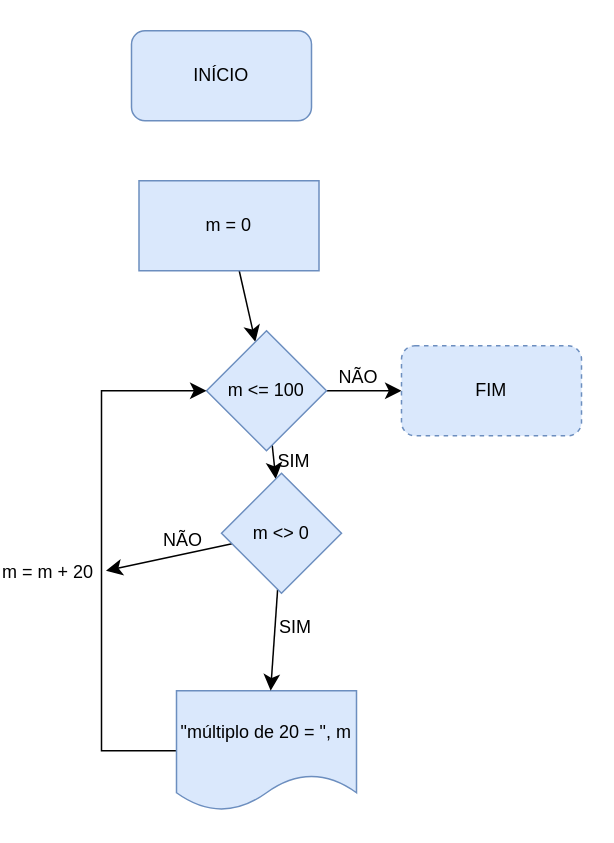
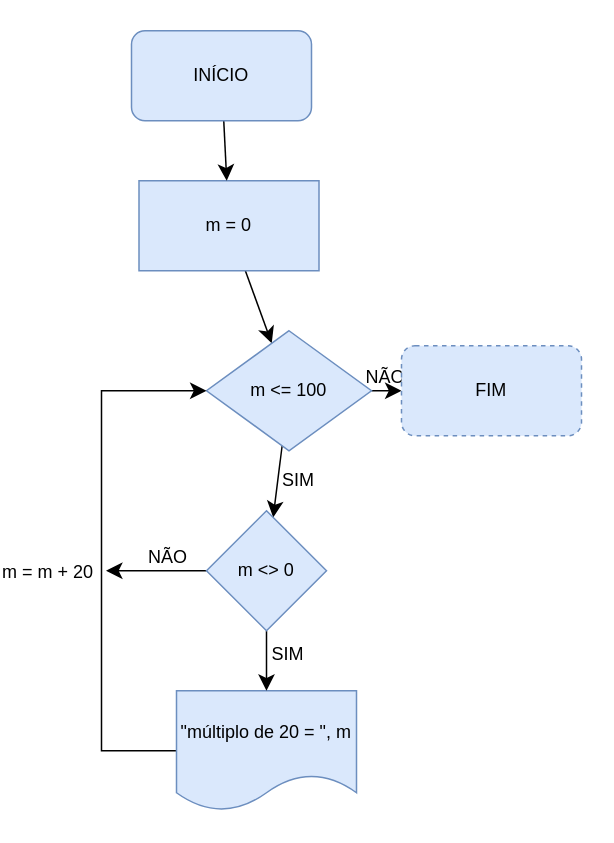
edge "INÍCIO" -> "m = 0": added
node "m <= 100": size 120x120 -> 165x120
node "m <> 0": moved (281, 533) -> (266, 571)
